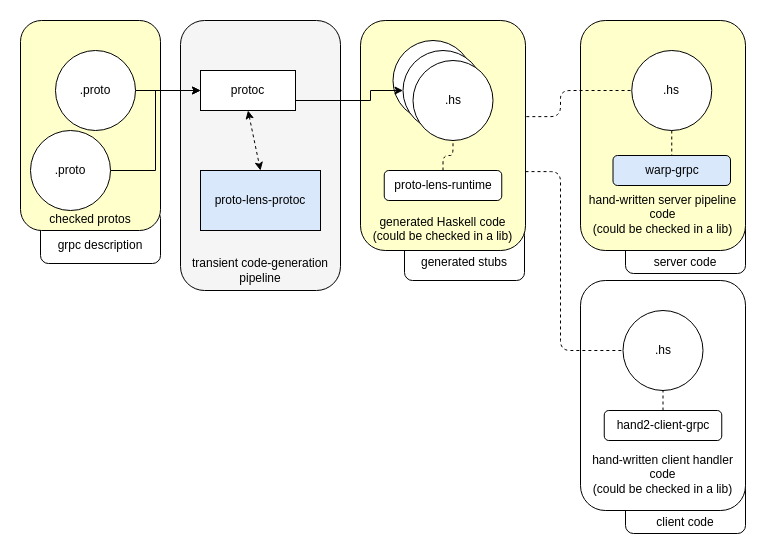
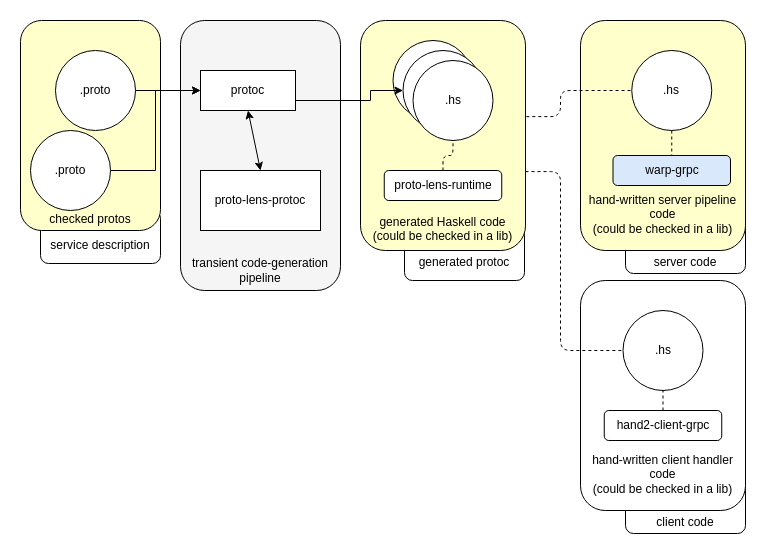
edge "protoc" -- "proto-lens-protoc": style dashed -> solid
node "proto-lens-protoc": fillcolor #dae8fc -> #ffffff
node "grpc description": label "grpc description" -> "service description"
node "generated stubs": label "generated stubs" -> "generated protoc"
